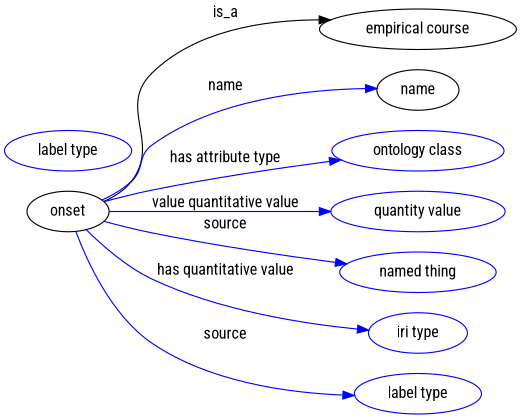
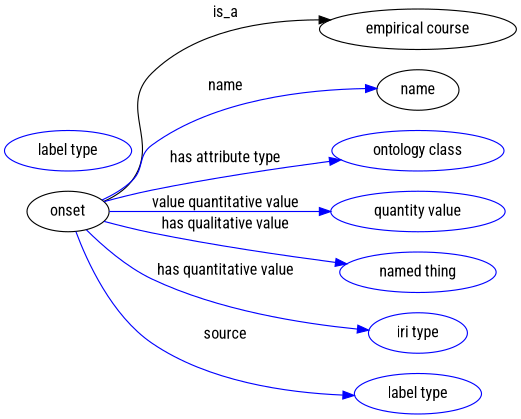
edge "onset" -> "named thing": label "source" -> "has qualitative value"
